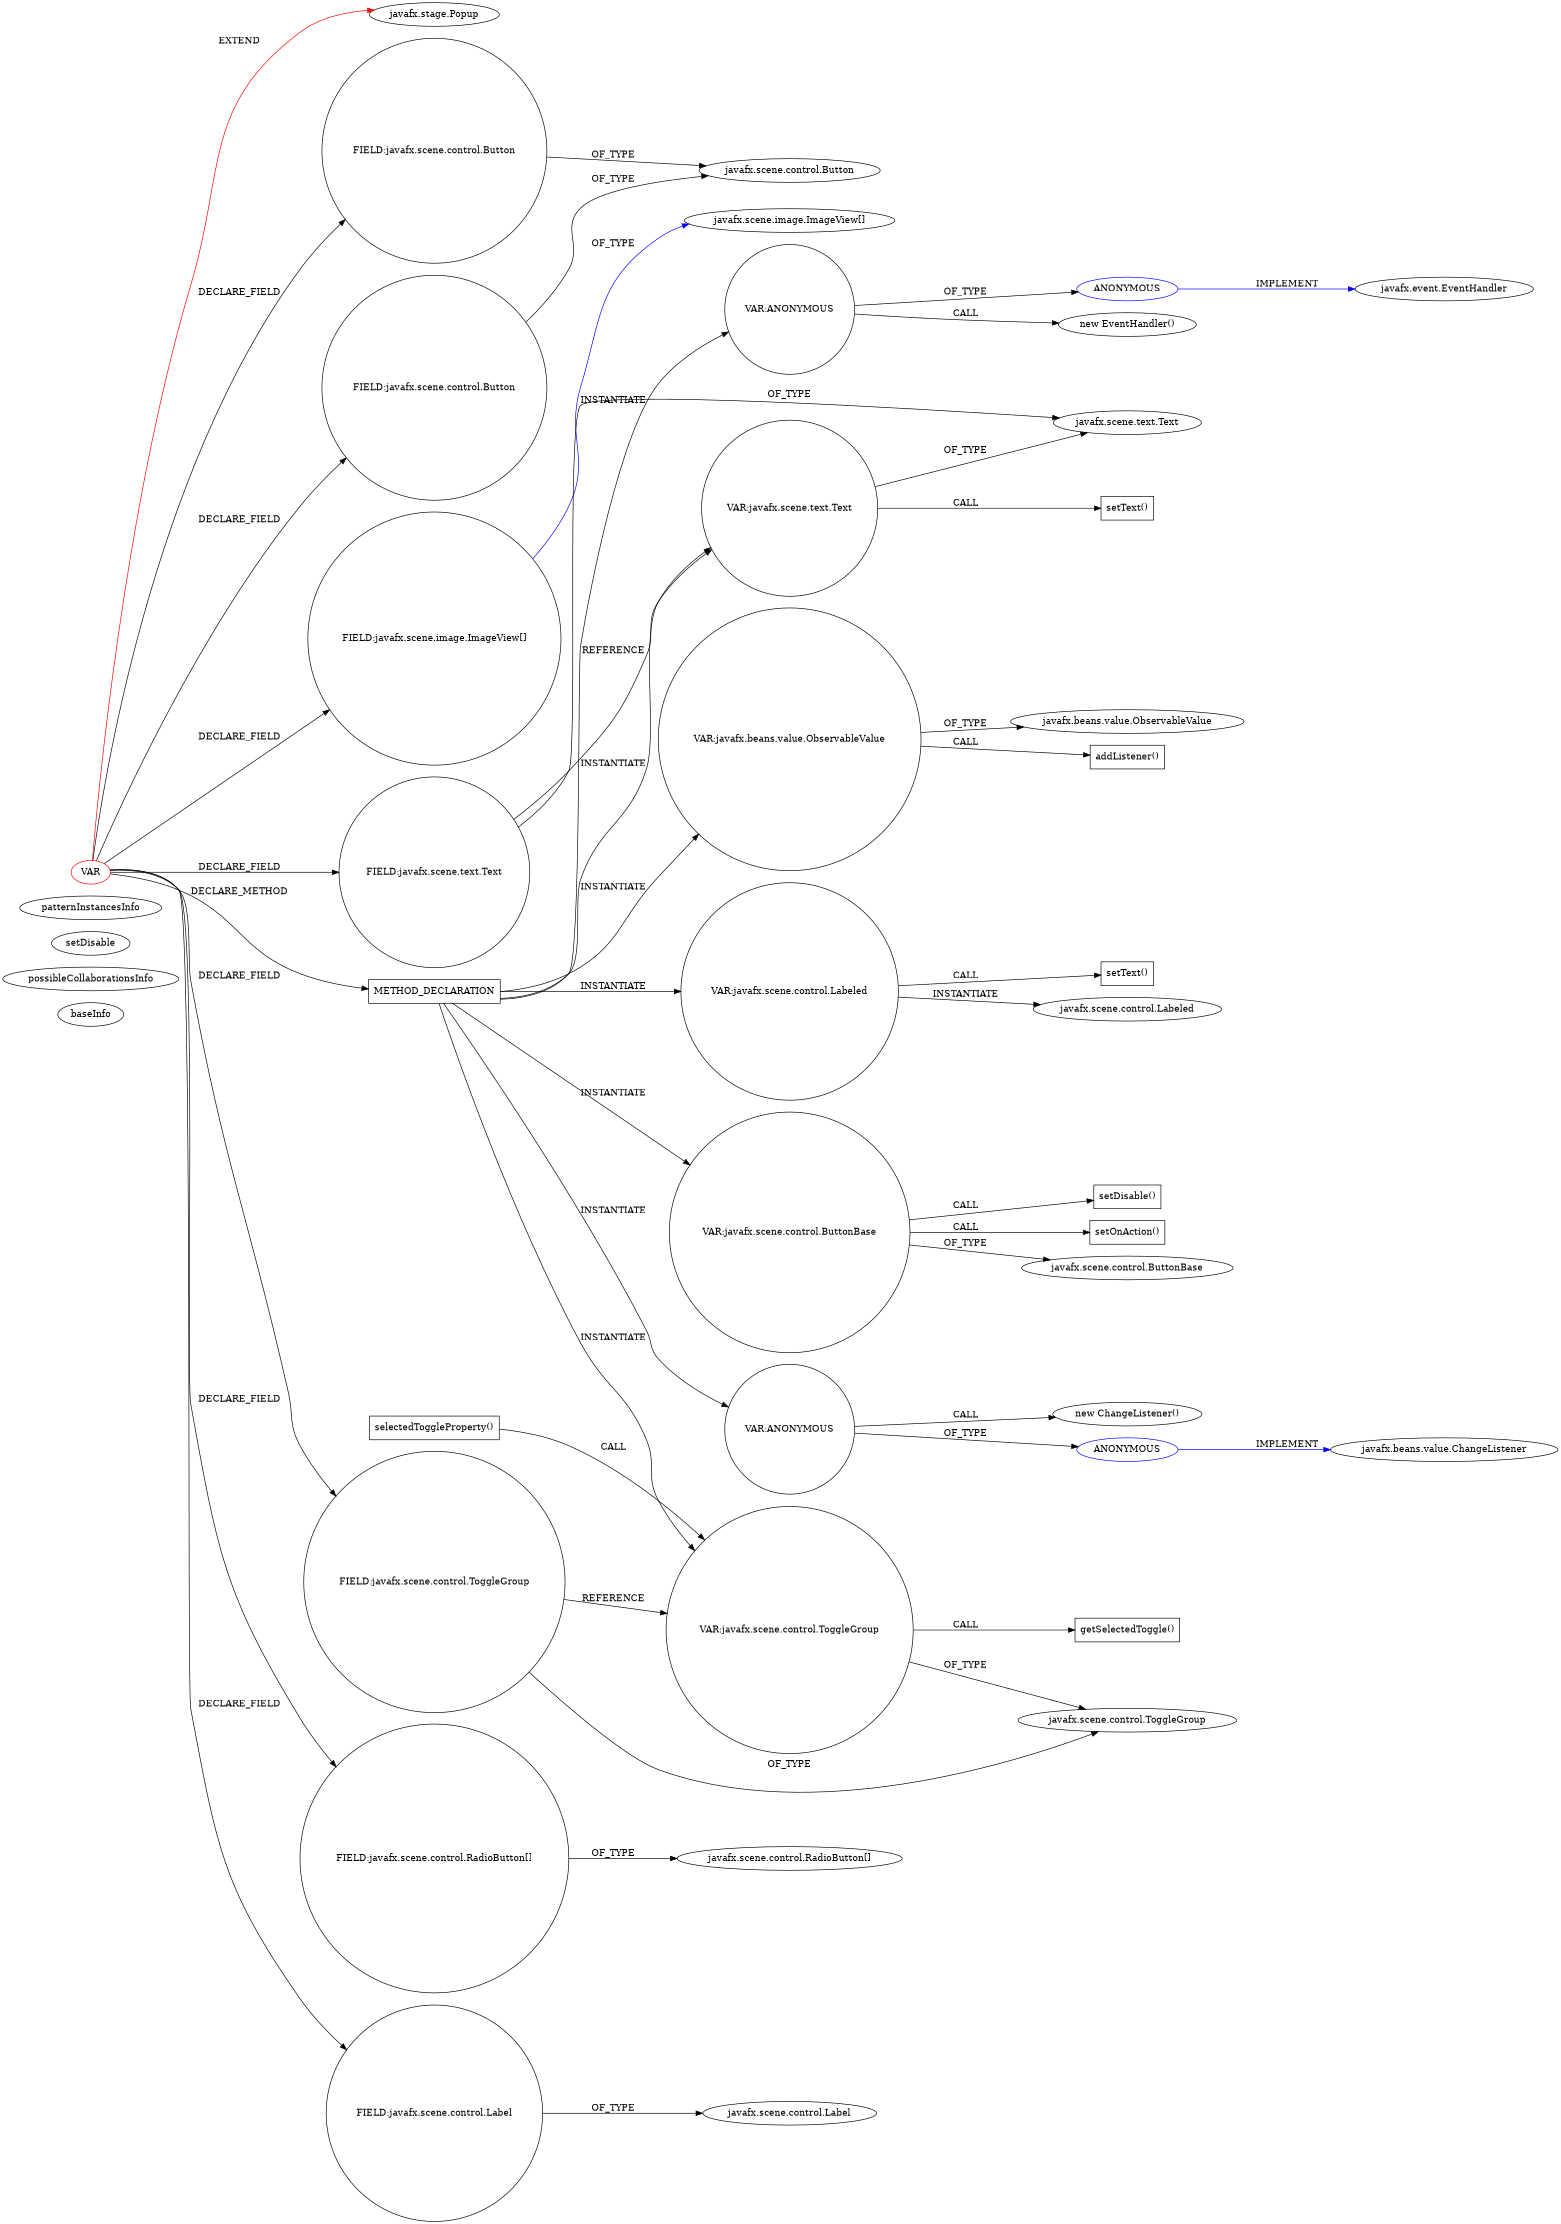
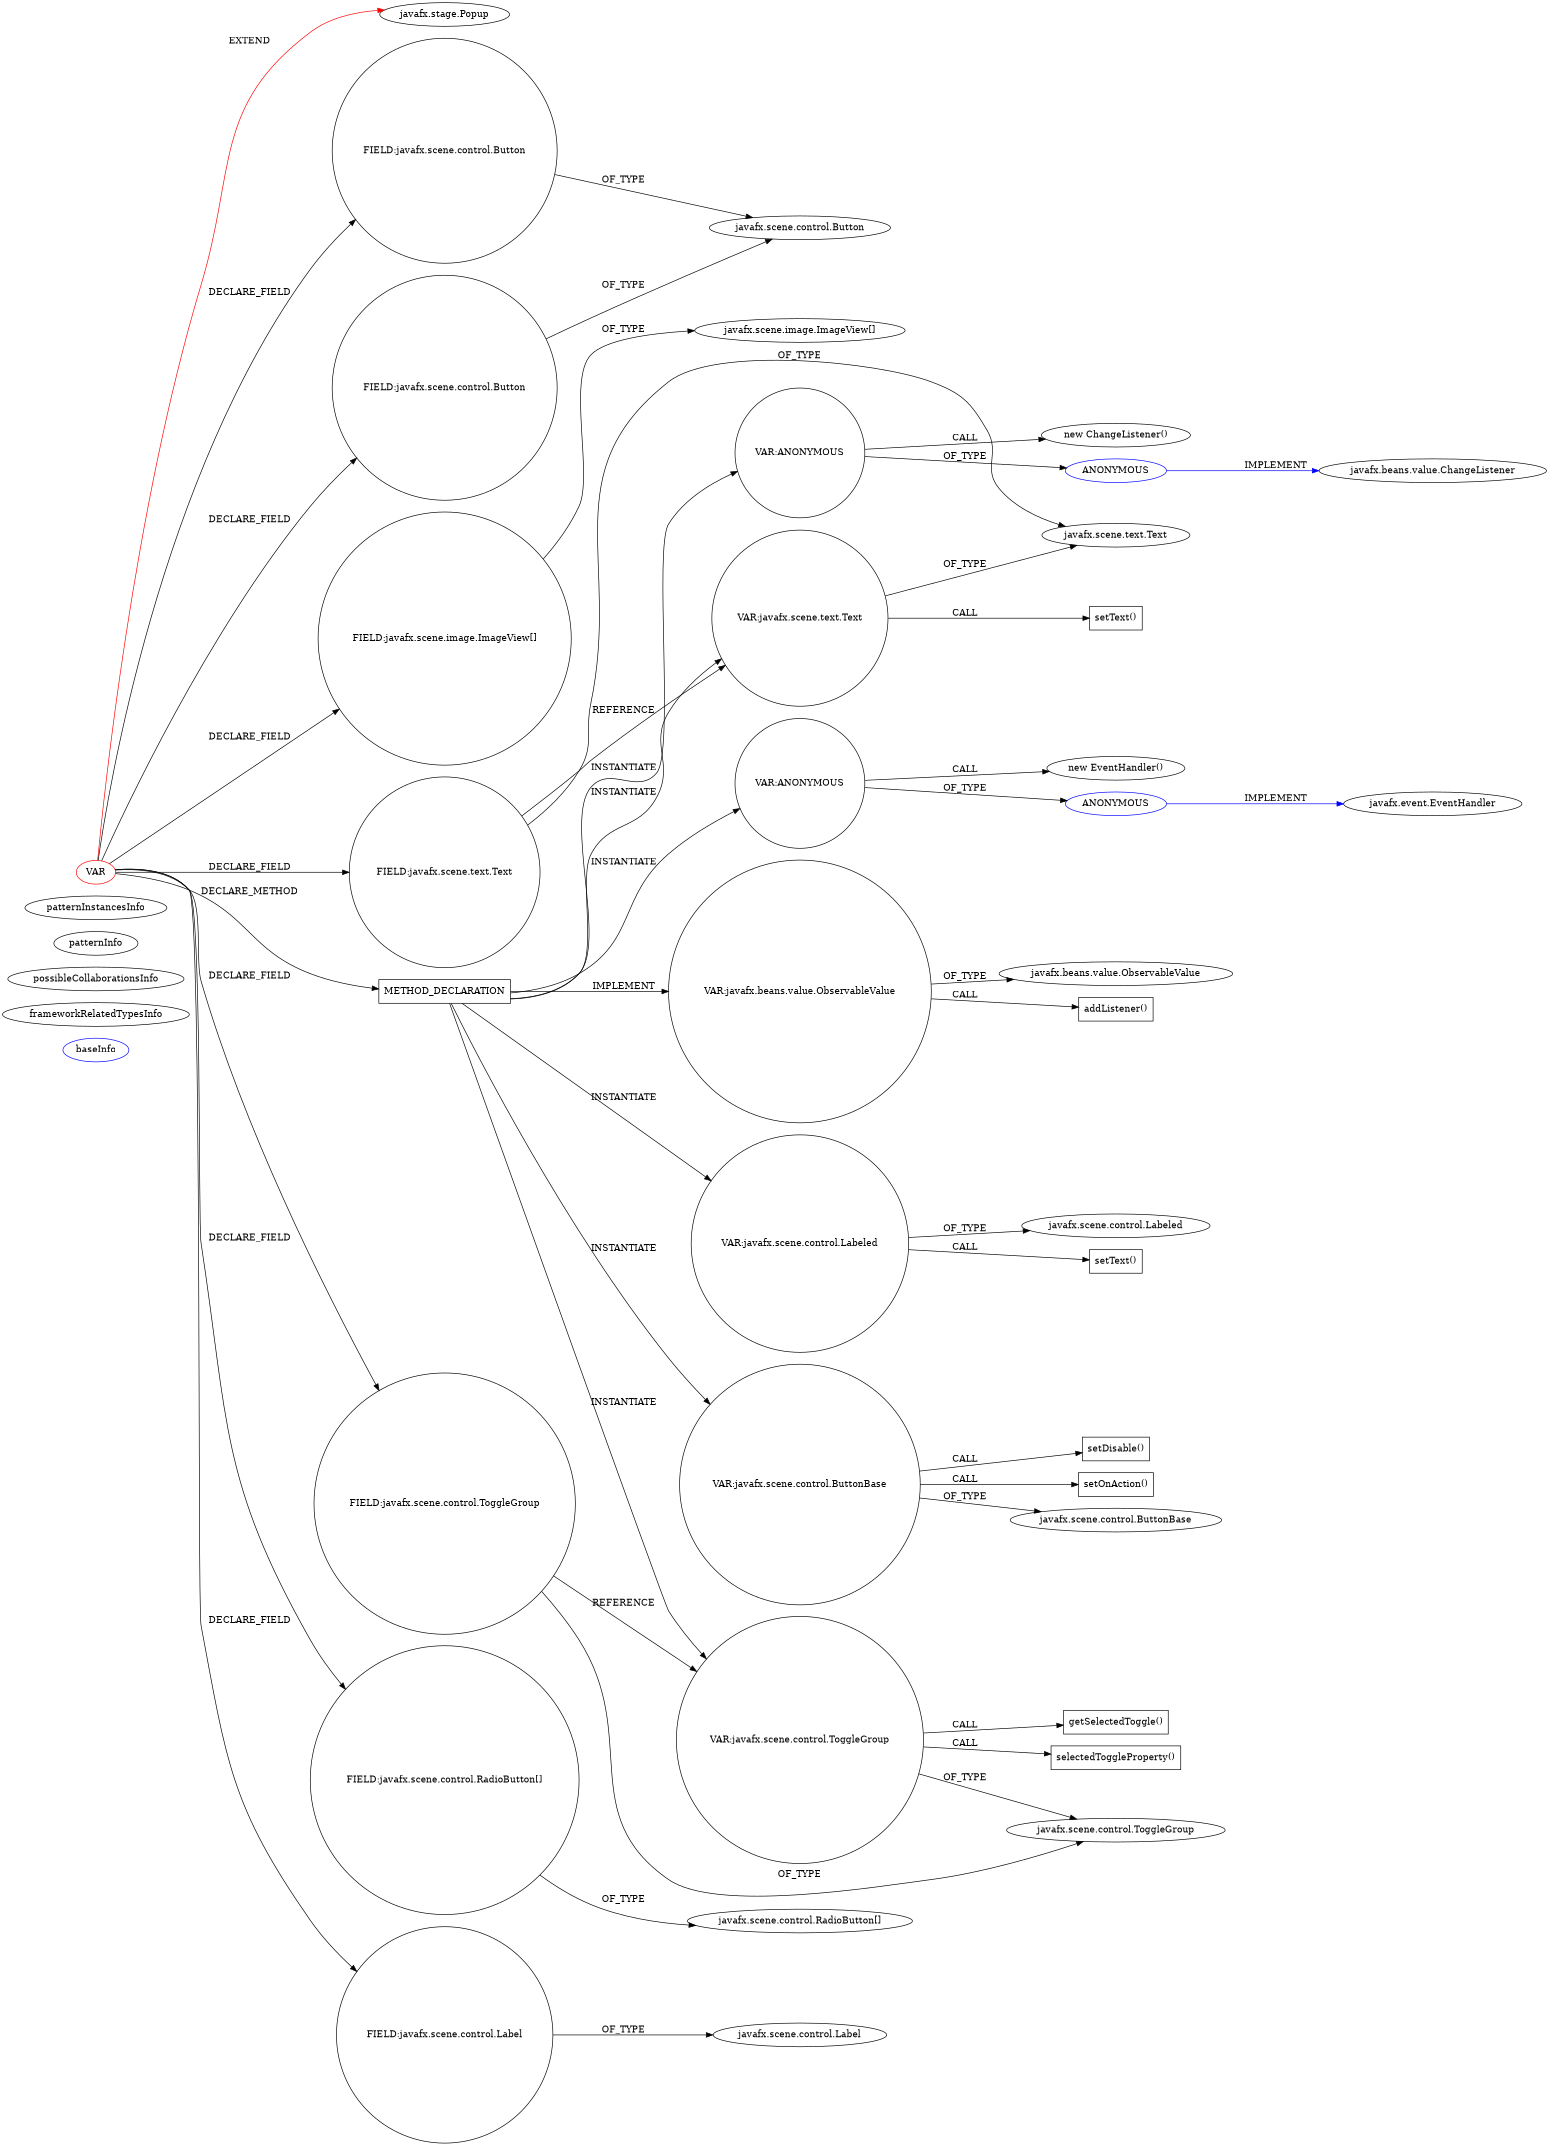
edge "FIELD:javafx.scene.image.ImageView[]" -> "javafx.scene.image.ImageView[]": color blue -> black
edge "METHOD_DECLARATION" -> "VAR:javafx.beans.value.ObservableValue": label "INSTANTIATE" -> "IMPLEMENT"
node "setDisable": label "setDisable" -> "patternInfo"
edge "VAR:javafx.scene.control.Labeled" -> "javafx.scene.control.Labeled": label "INSTANTIATE" -> "OF_TYPE"
node "baseInfo": color black -> blue
node "frameworkRelatedTypesInfo": added
edge "selectedToggleProperty()" -> "VAR:javafx.scene.control.ToggleGroup": reversed
